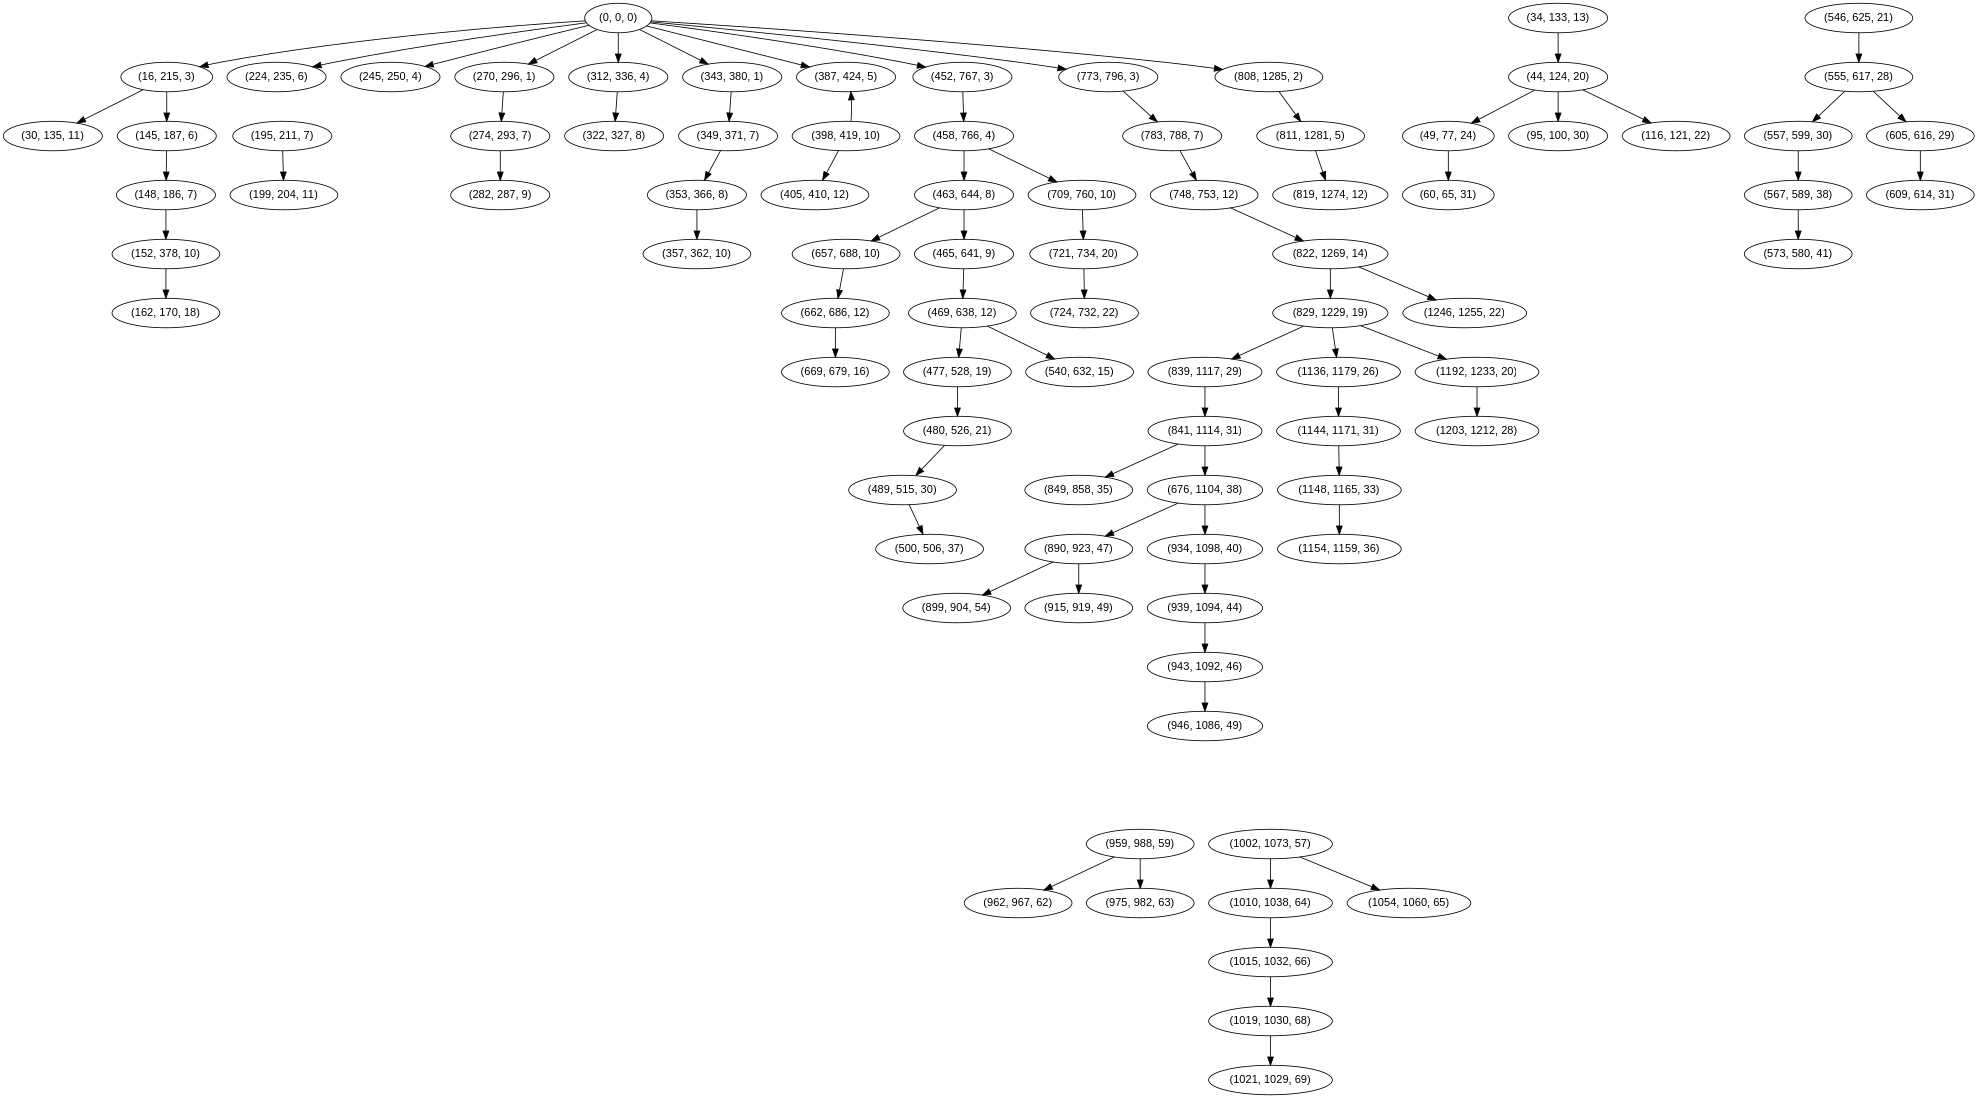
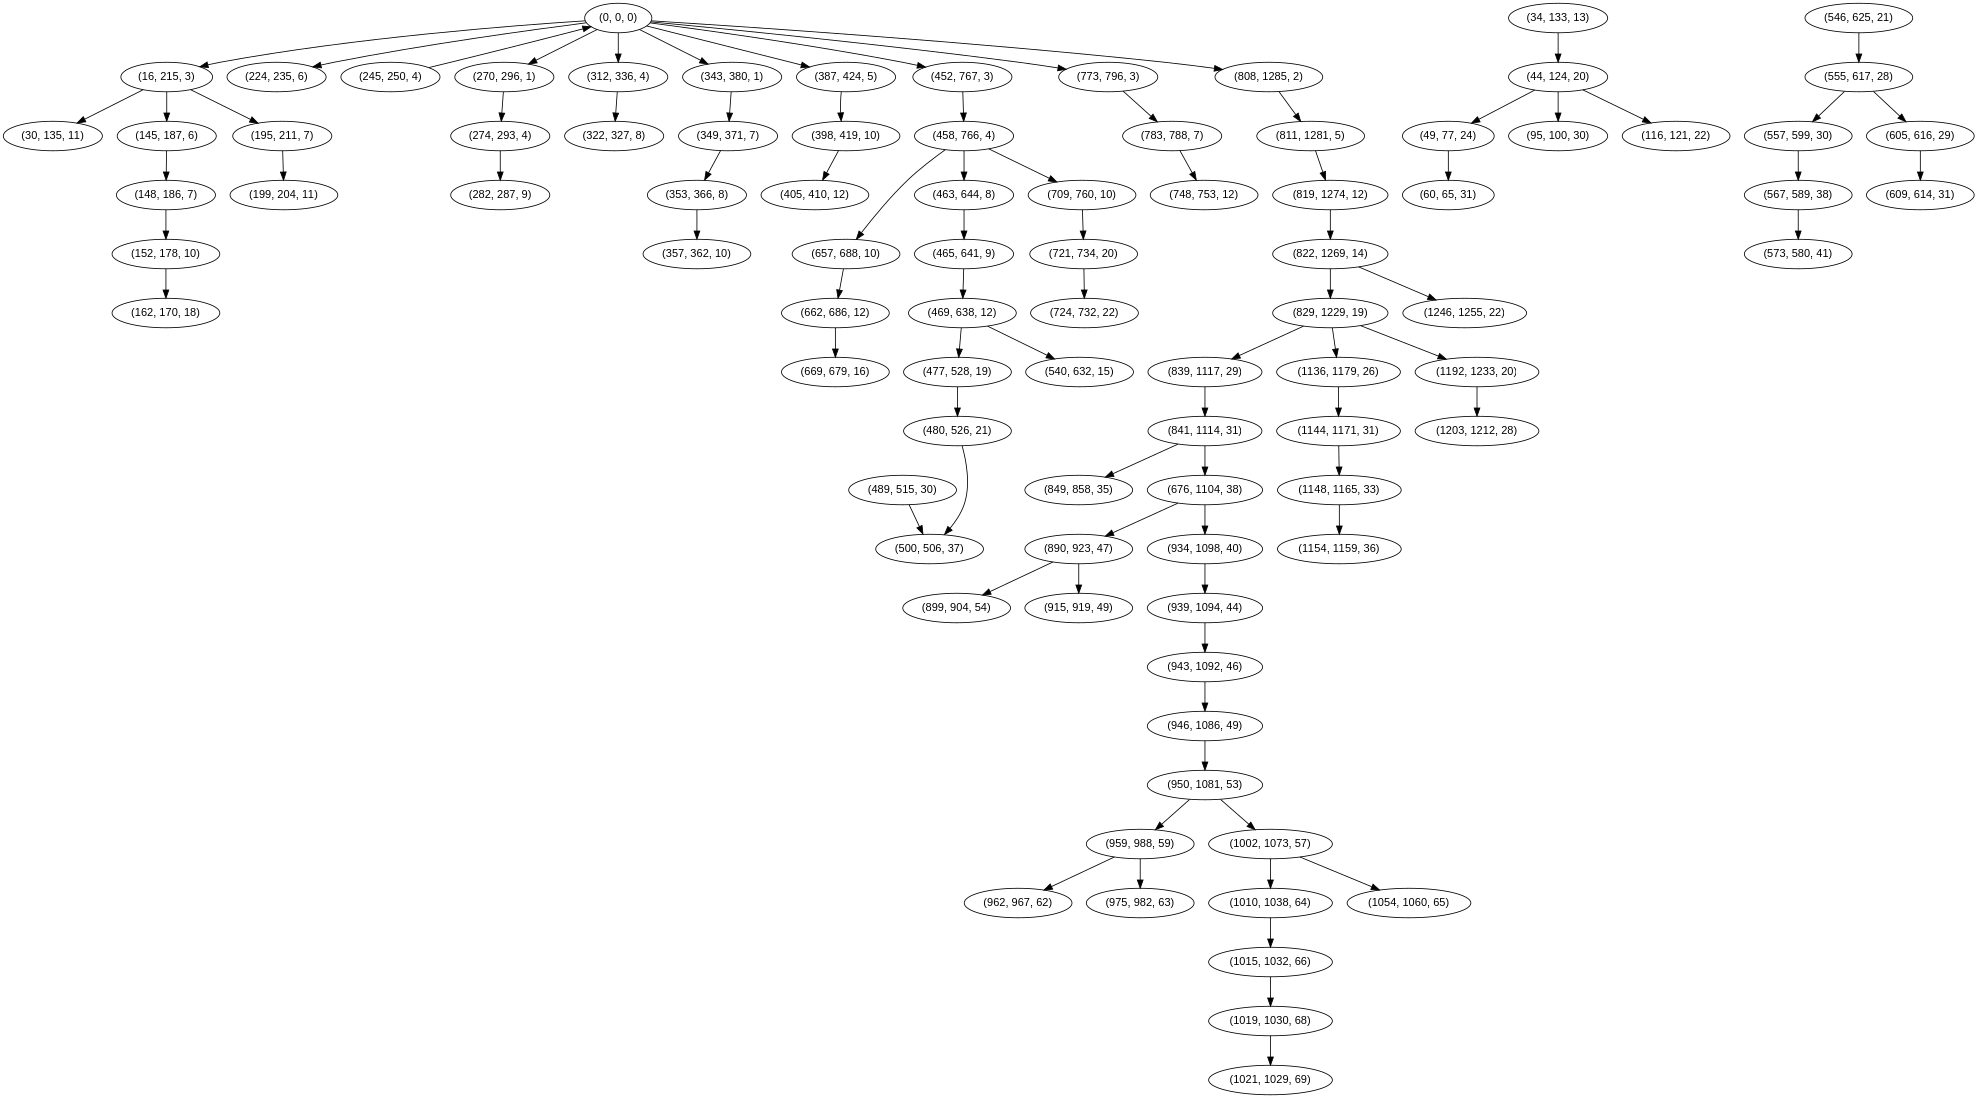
edge "(0, 0, 0)" -> "(245, 250, 4)": reversed
edge "(16, 215, 3)" -> "(195, 211, 7)": added
edge "(398, 419, 10)" -> "(387, 424, 5)": reversed
node "(274, 293, 7)": label "(274, 293, 7)" -> "(274, 293, 4)"
edge "(463, 644, 8)" -> "(657, 688, 10)": now "(458, 766, 4)" -> "(657, 688, 10)"
edge "(748, 753, 12)" -> "(822, 1269, 14)": now "(819, 1274, 12)" -> "(822, 1269, 14)"
node "(152, 378, 10)": label "(152, 378, 10)" -> "(152, 178, 10)"
edge "(480, 526, 21)" -> "(489, 515, 30)": now "(480, 526, 21)" -> "(500, 506, 37)"
node "(950, 1081, 53)": added
